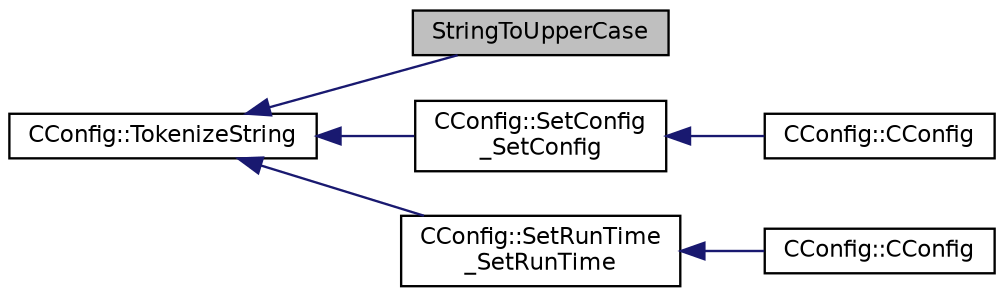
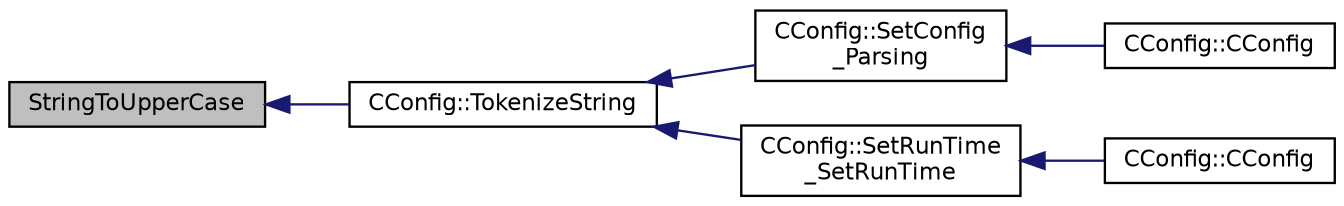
edge "StringToUpperCase" -> "CConfig::TokenizeString": reversed
node "CConfig::SetConfig _SetConfig": label "CConfig::SetConfig _SetConfig" -> "CConfig::SetConfig _Parsing"
